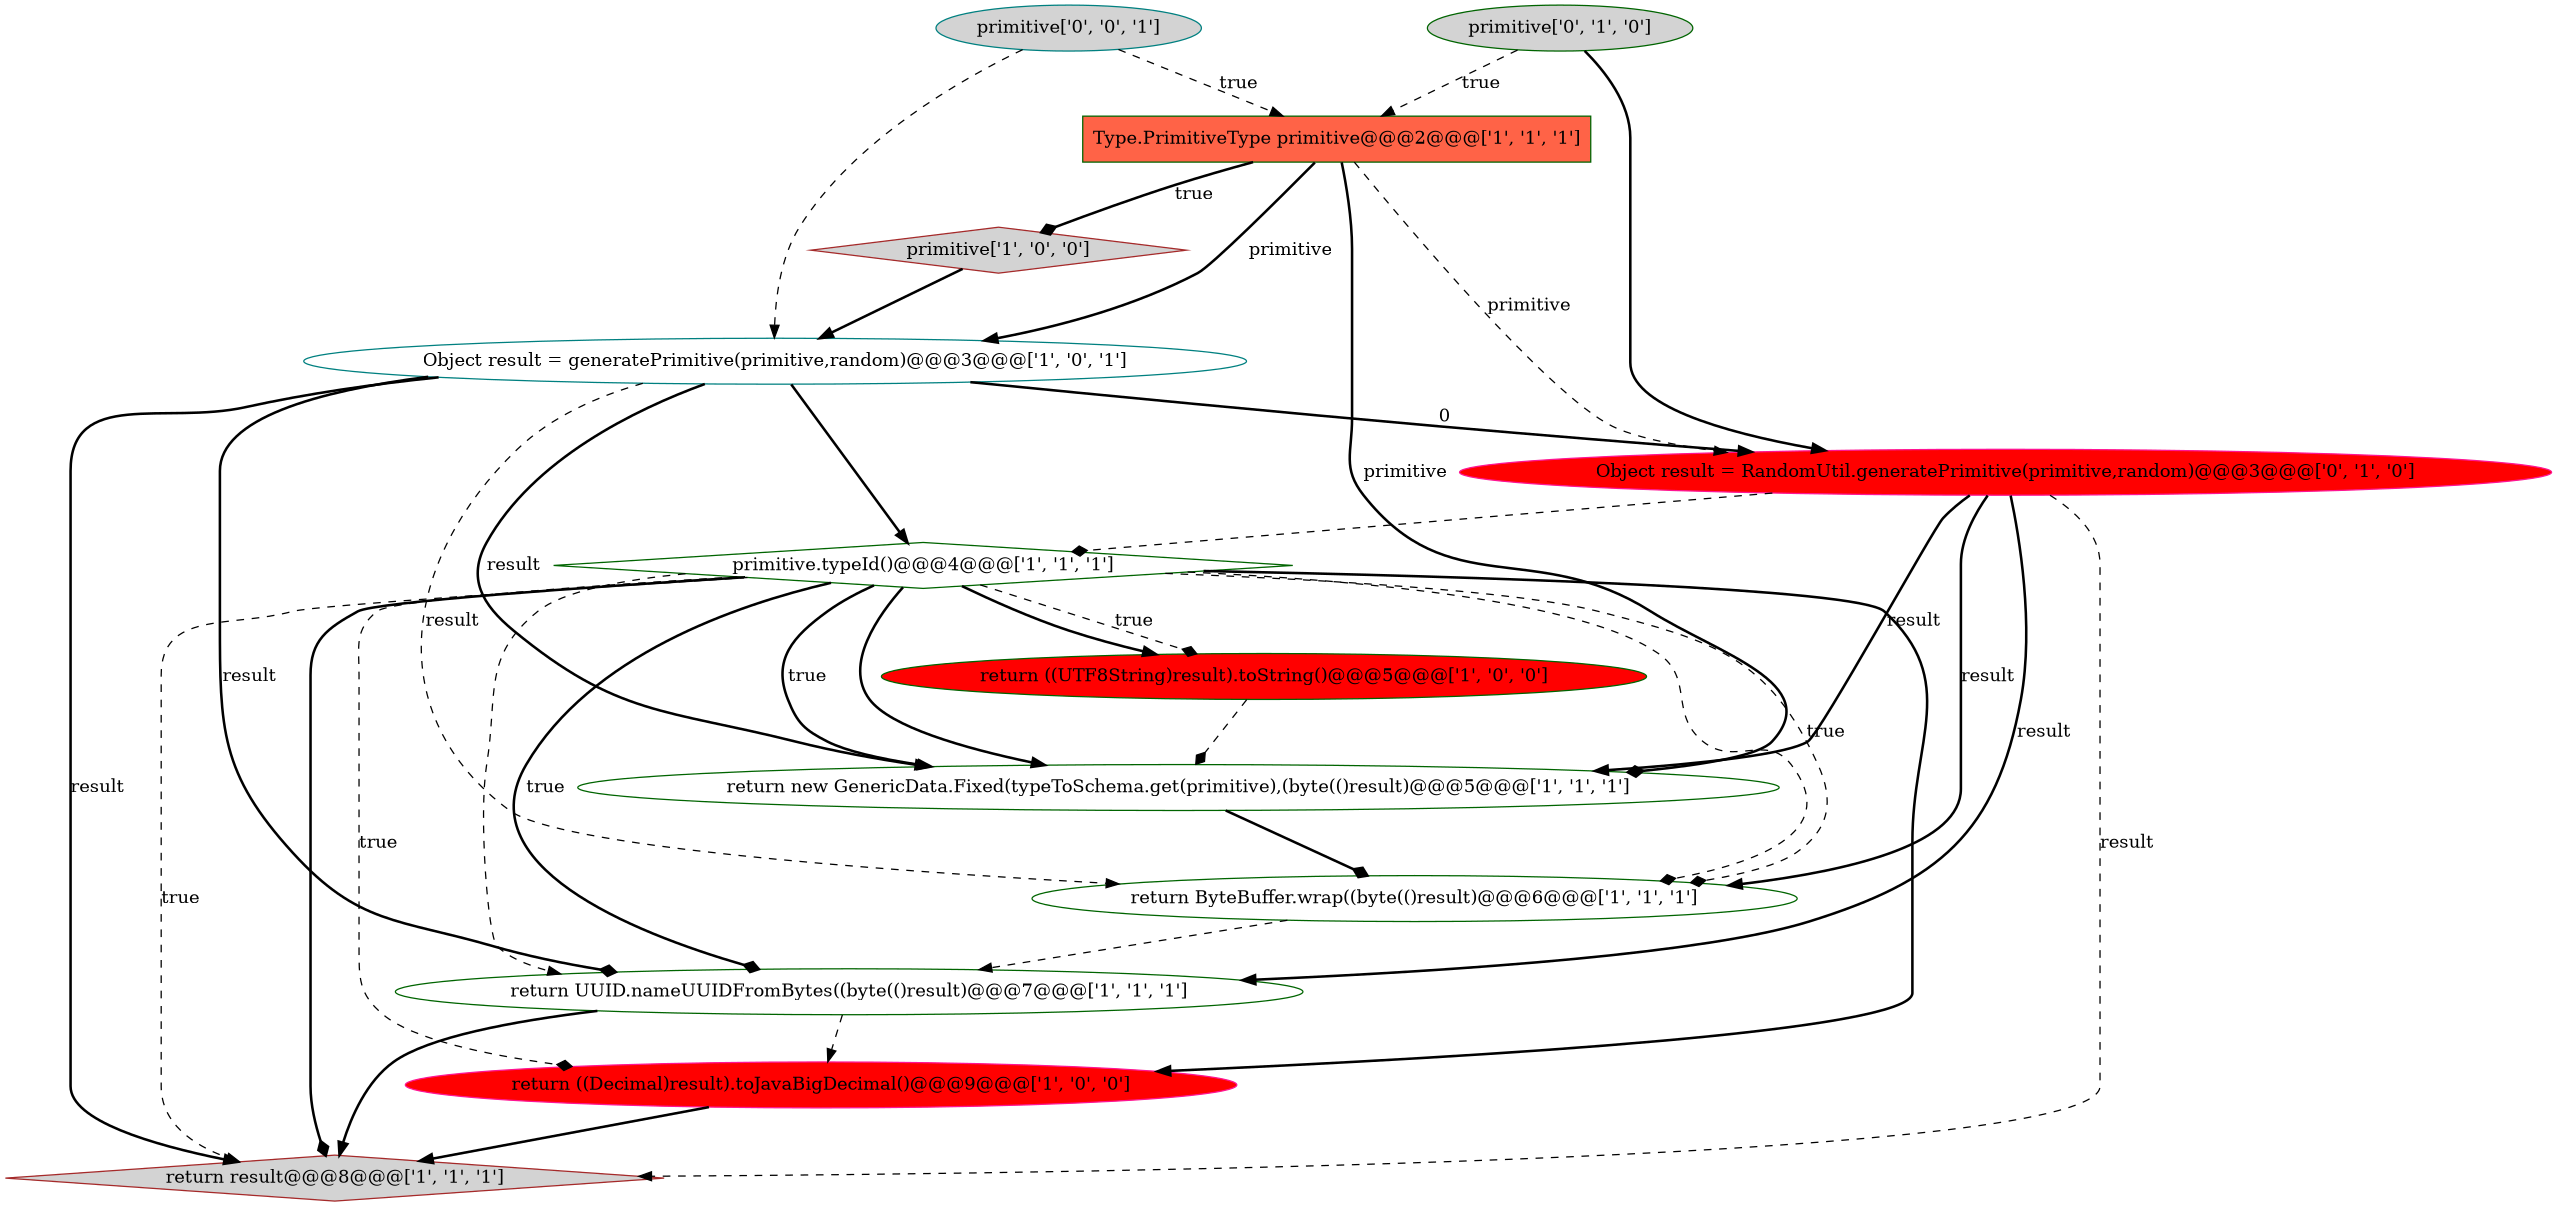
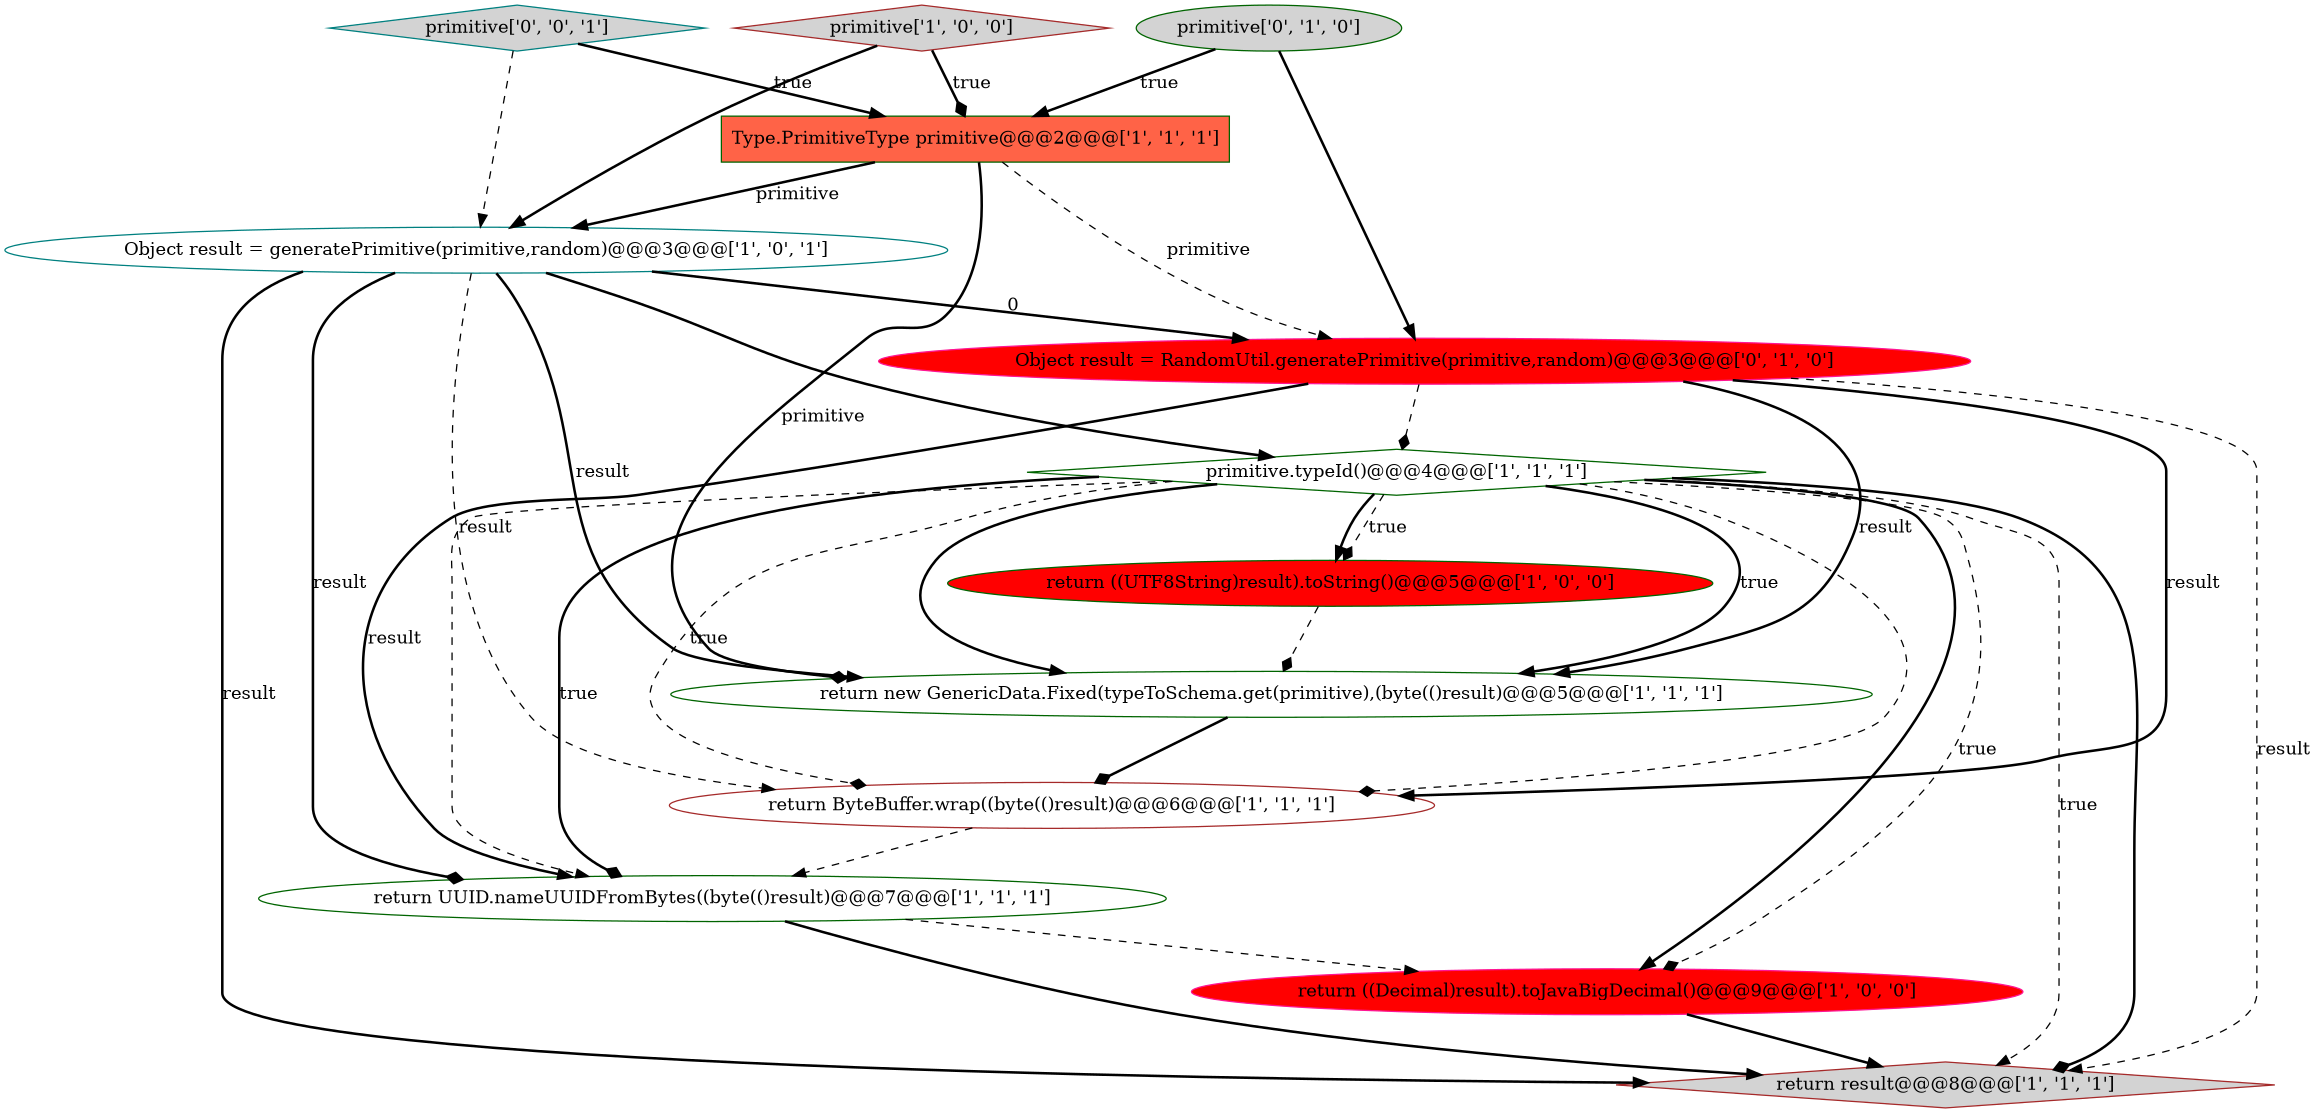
node "primitive['0', '0', '1']": shape ellipse -> diamond
edge "primitive['0', '0', '1']" -> "Type.PrimitiveType primitive@@@2@@@['1', '1', '1']": style dashed -> bold
edge "primitive['0', '1', '0']" -> "Type.PrimitiveType primitive@@@2@@@['1', '1', '1']": style dashed -> bold
edge "Type.PrimitiveType primitive@@@2@@@['1', '1', '1']" -> "primitive['1', '0', '0']": reversed
node "return ByteBuffer.wrap((byte(()result)@@@6@@@['1', '1', '1']": color darkgreen -> brown
